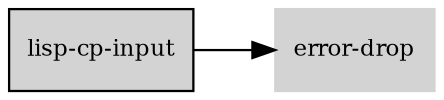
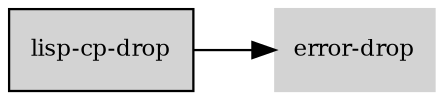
node "lisp-cp-input": label "lisp-cp-input" -> "lisp-cp-drop"
